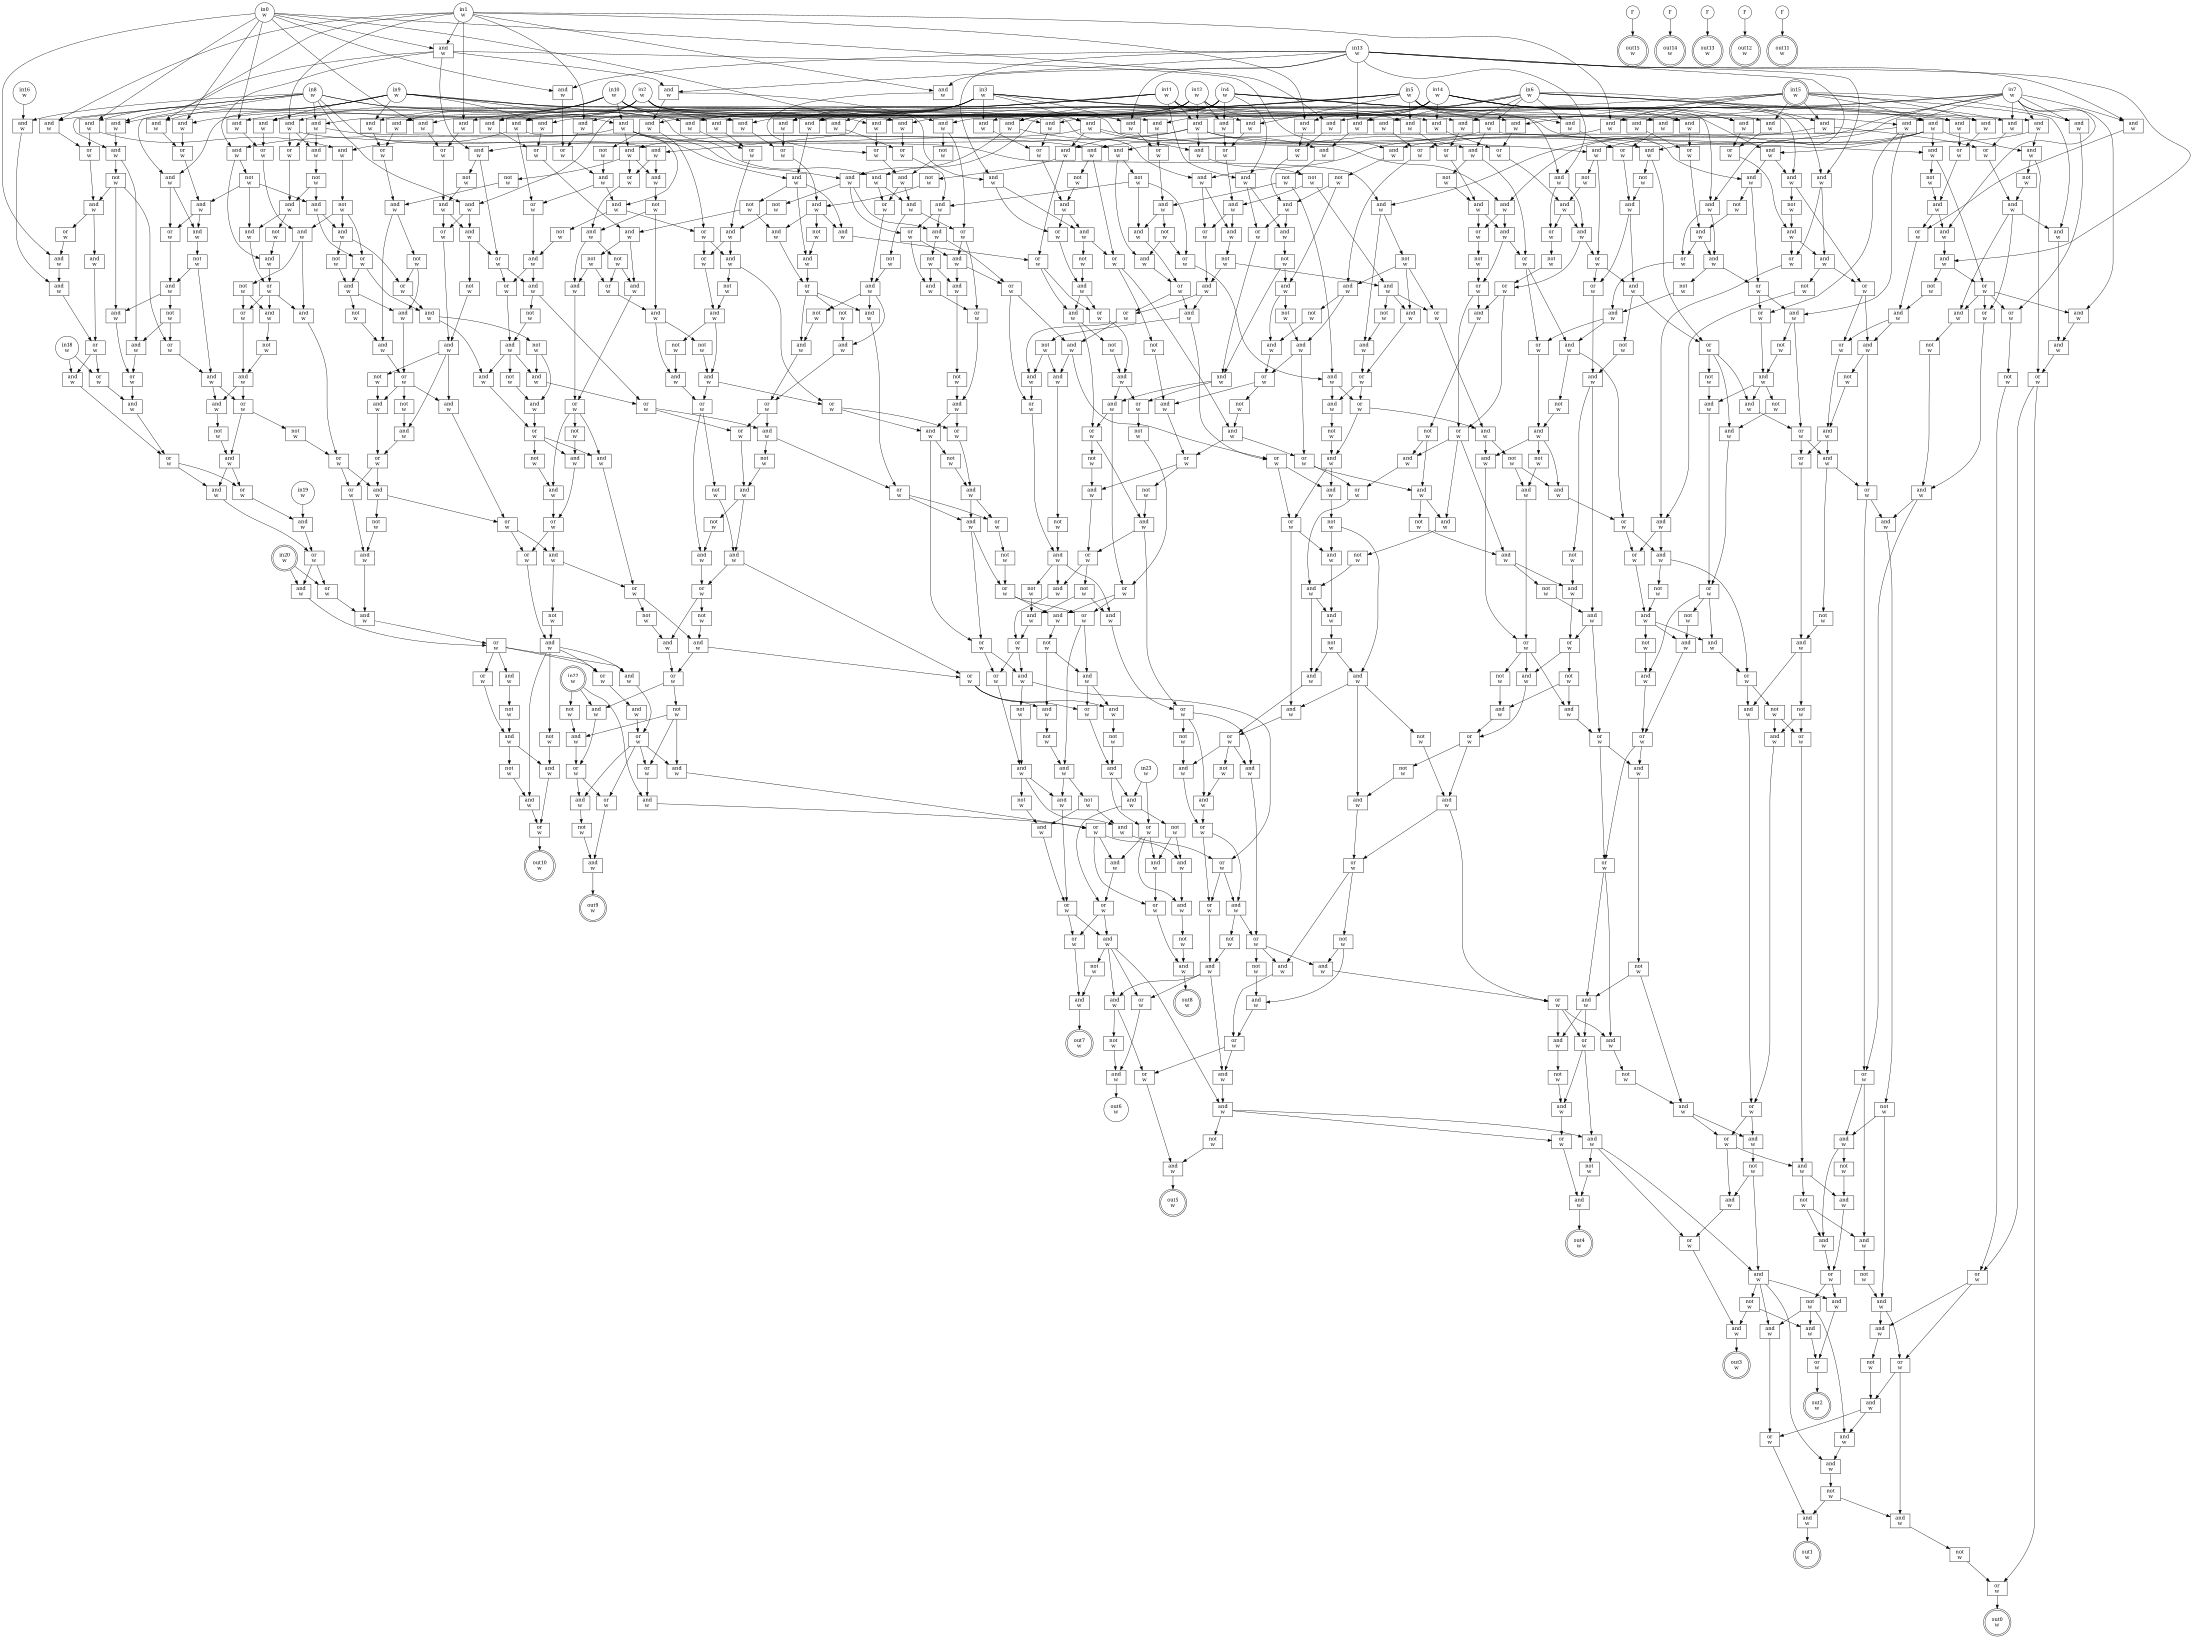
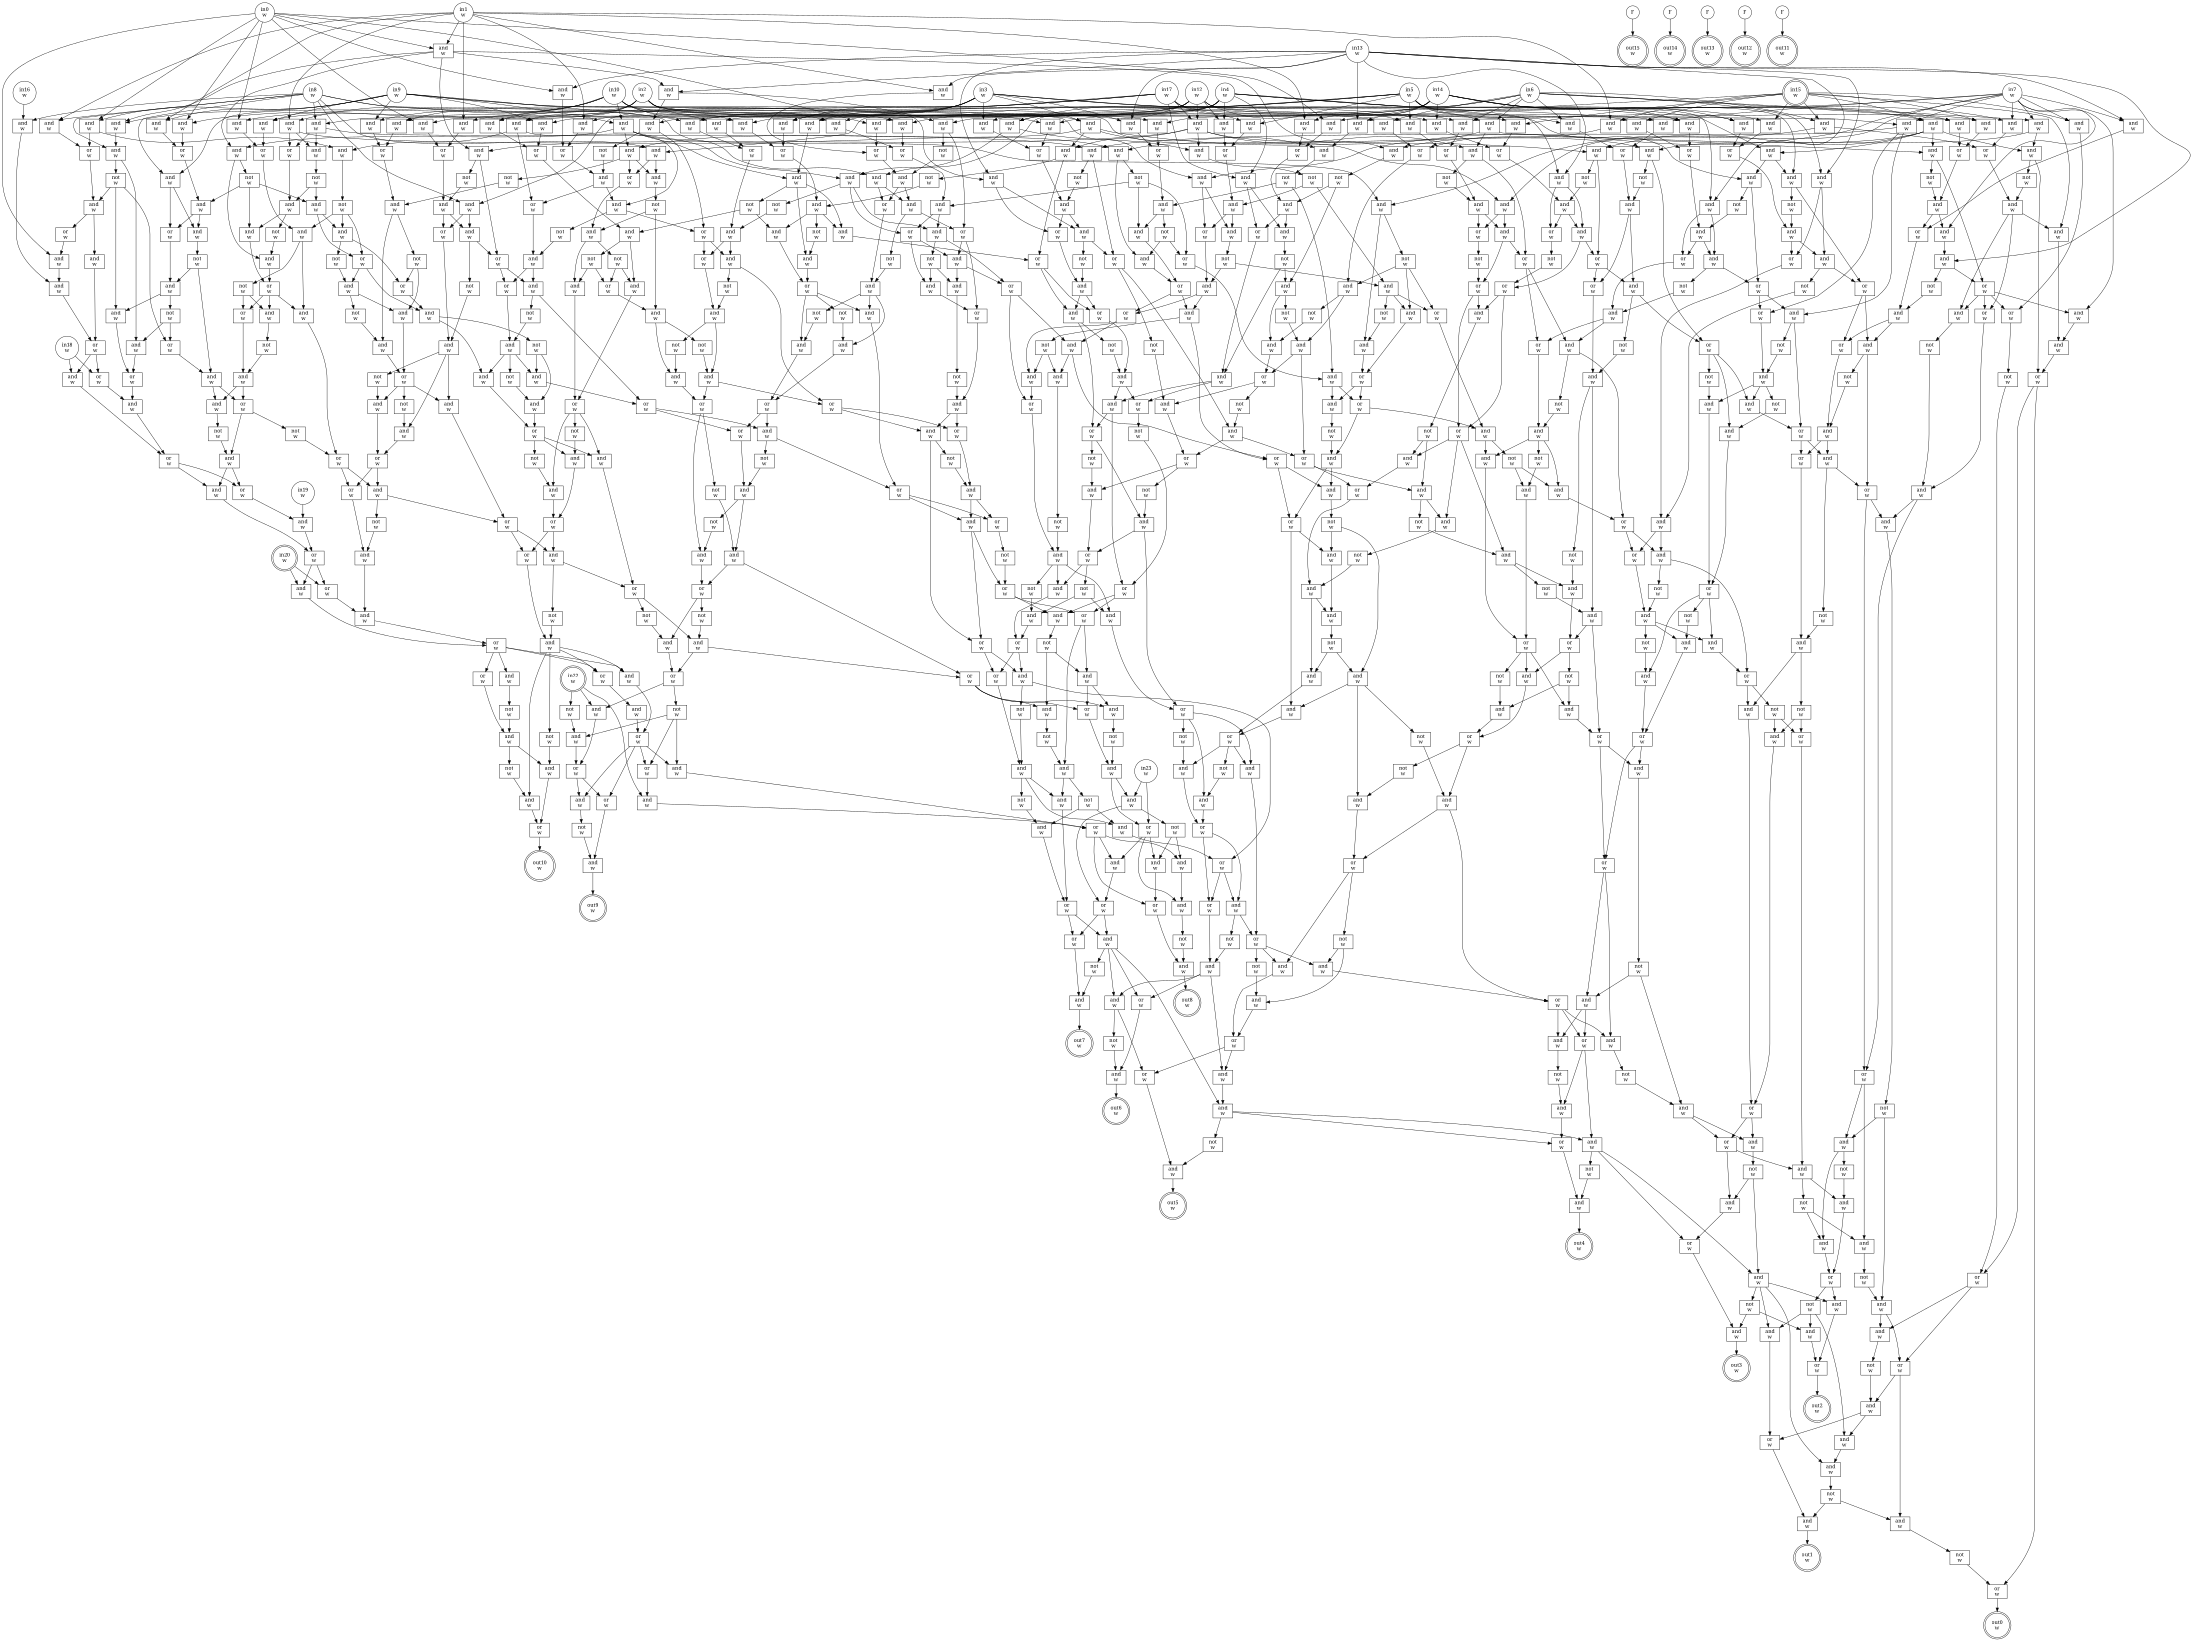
node "in3 w": shape box -> circle
node "in11 w": label "in11 w" -> "in17 w"
node "out6 w": shape circle -> doublecircle
